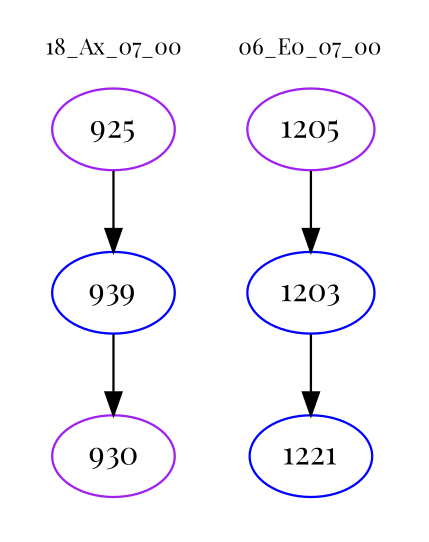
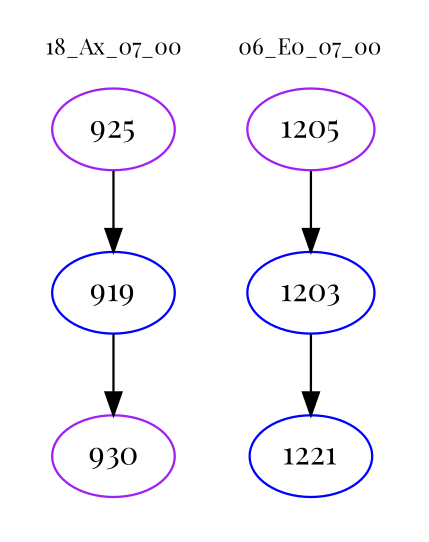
node "939": label "939" -> "919"
